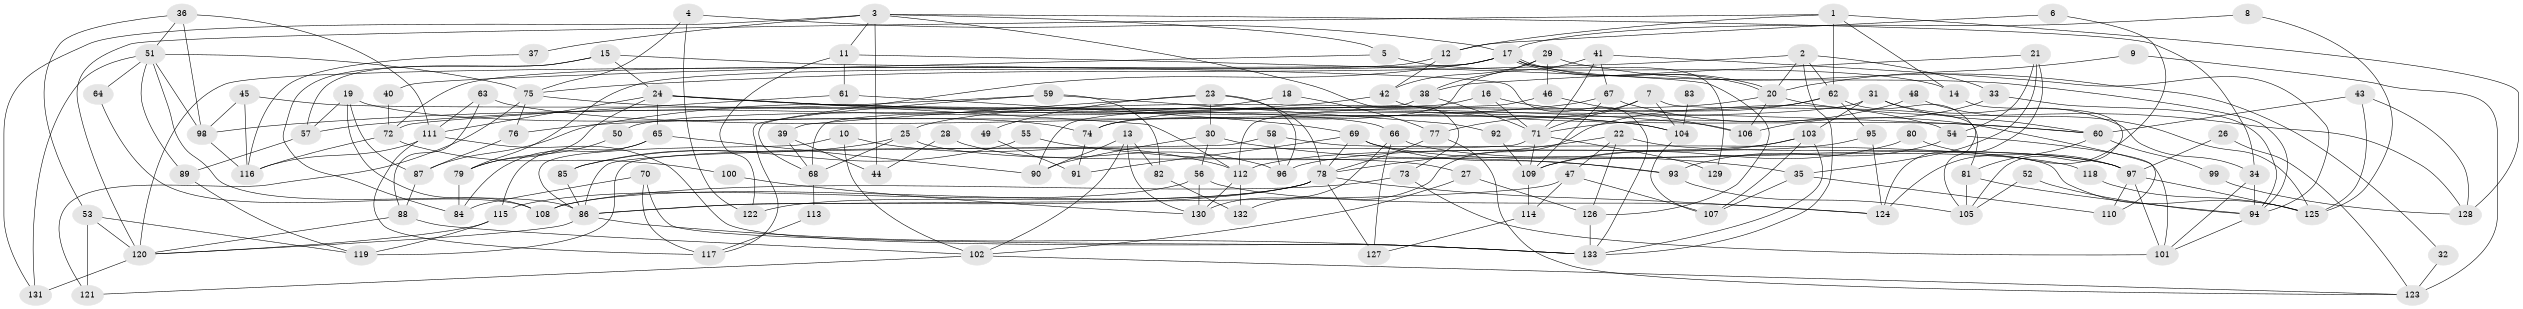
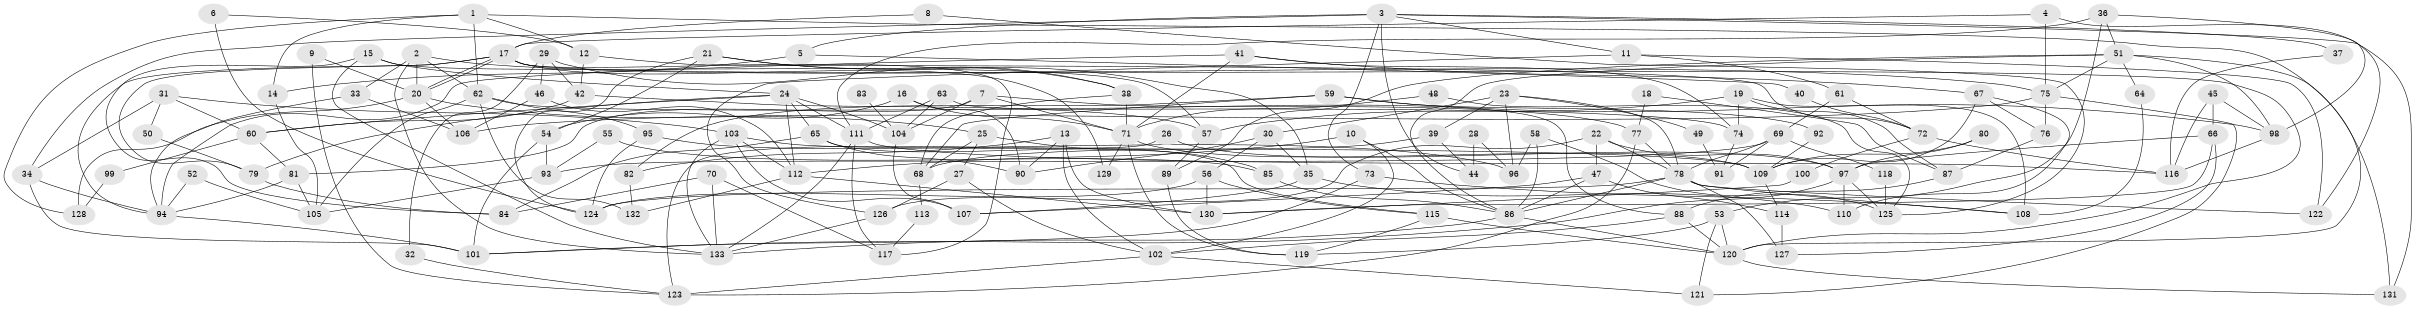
node "43": removed
